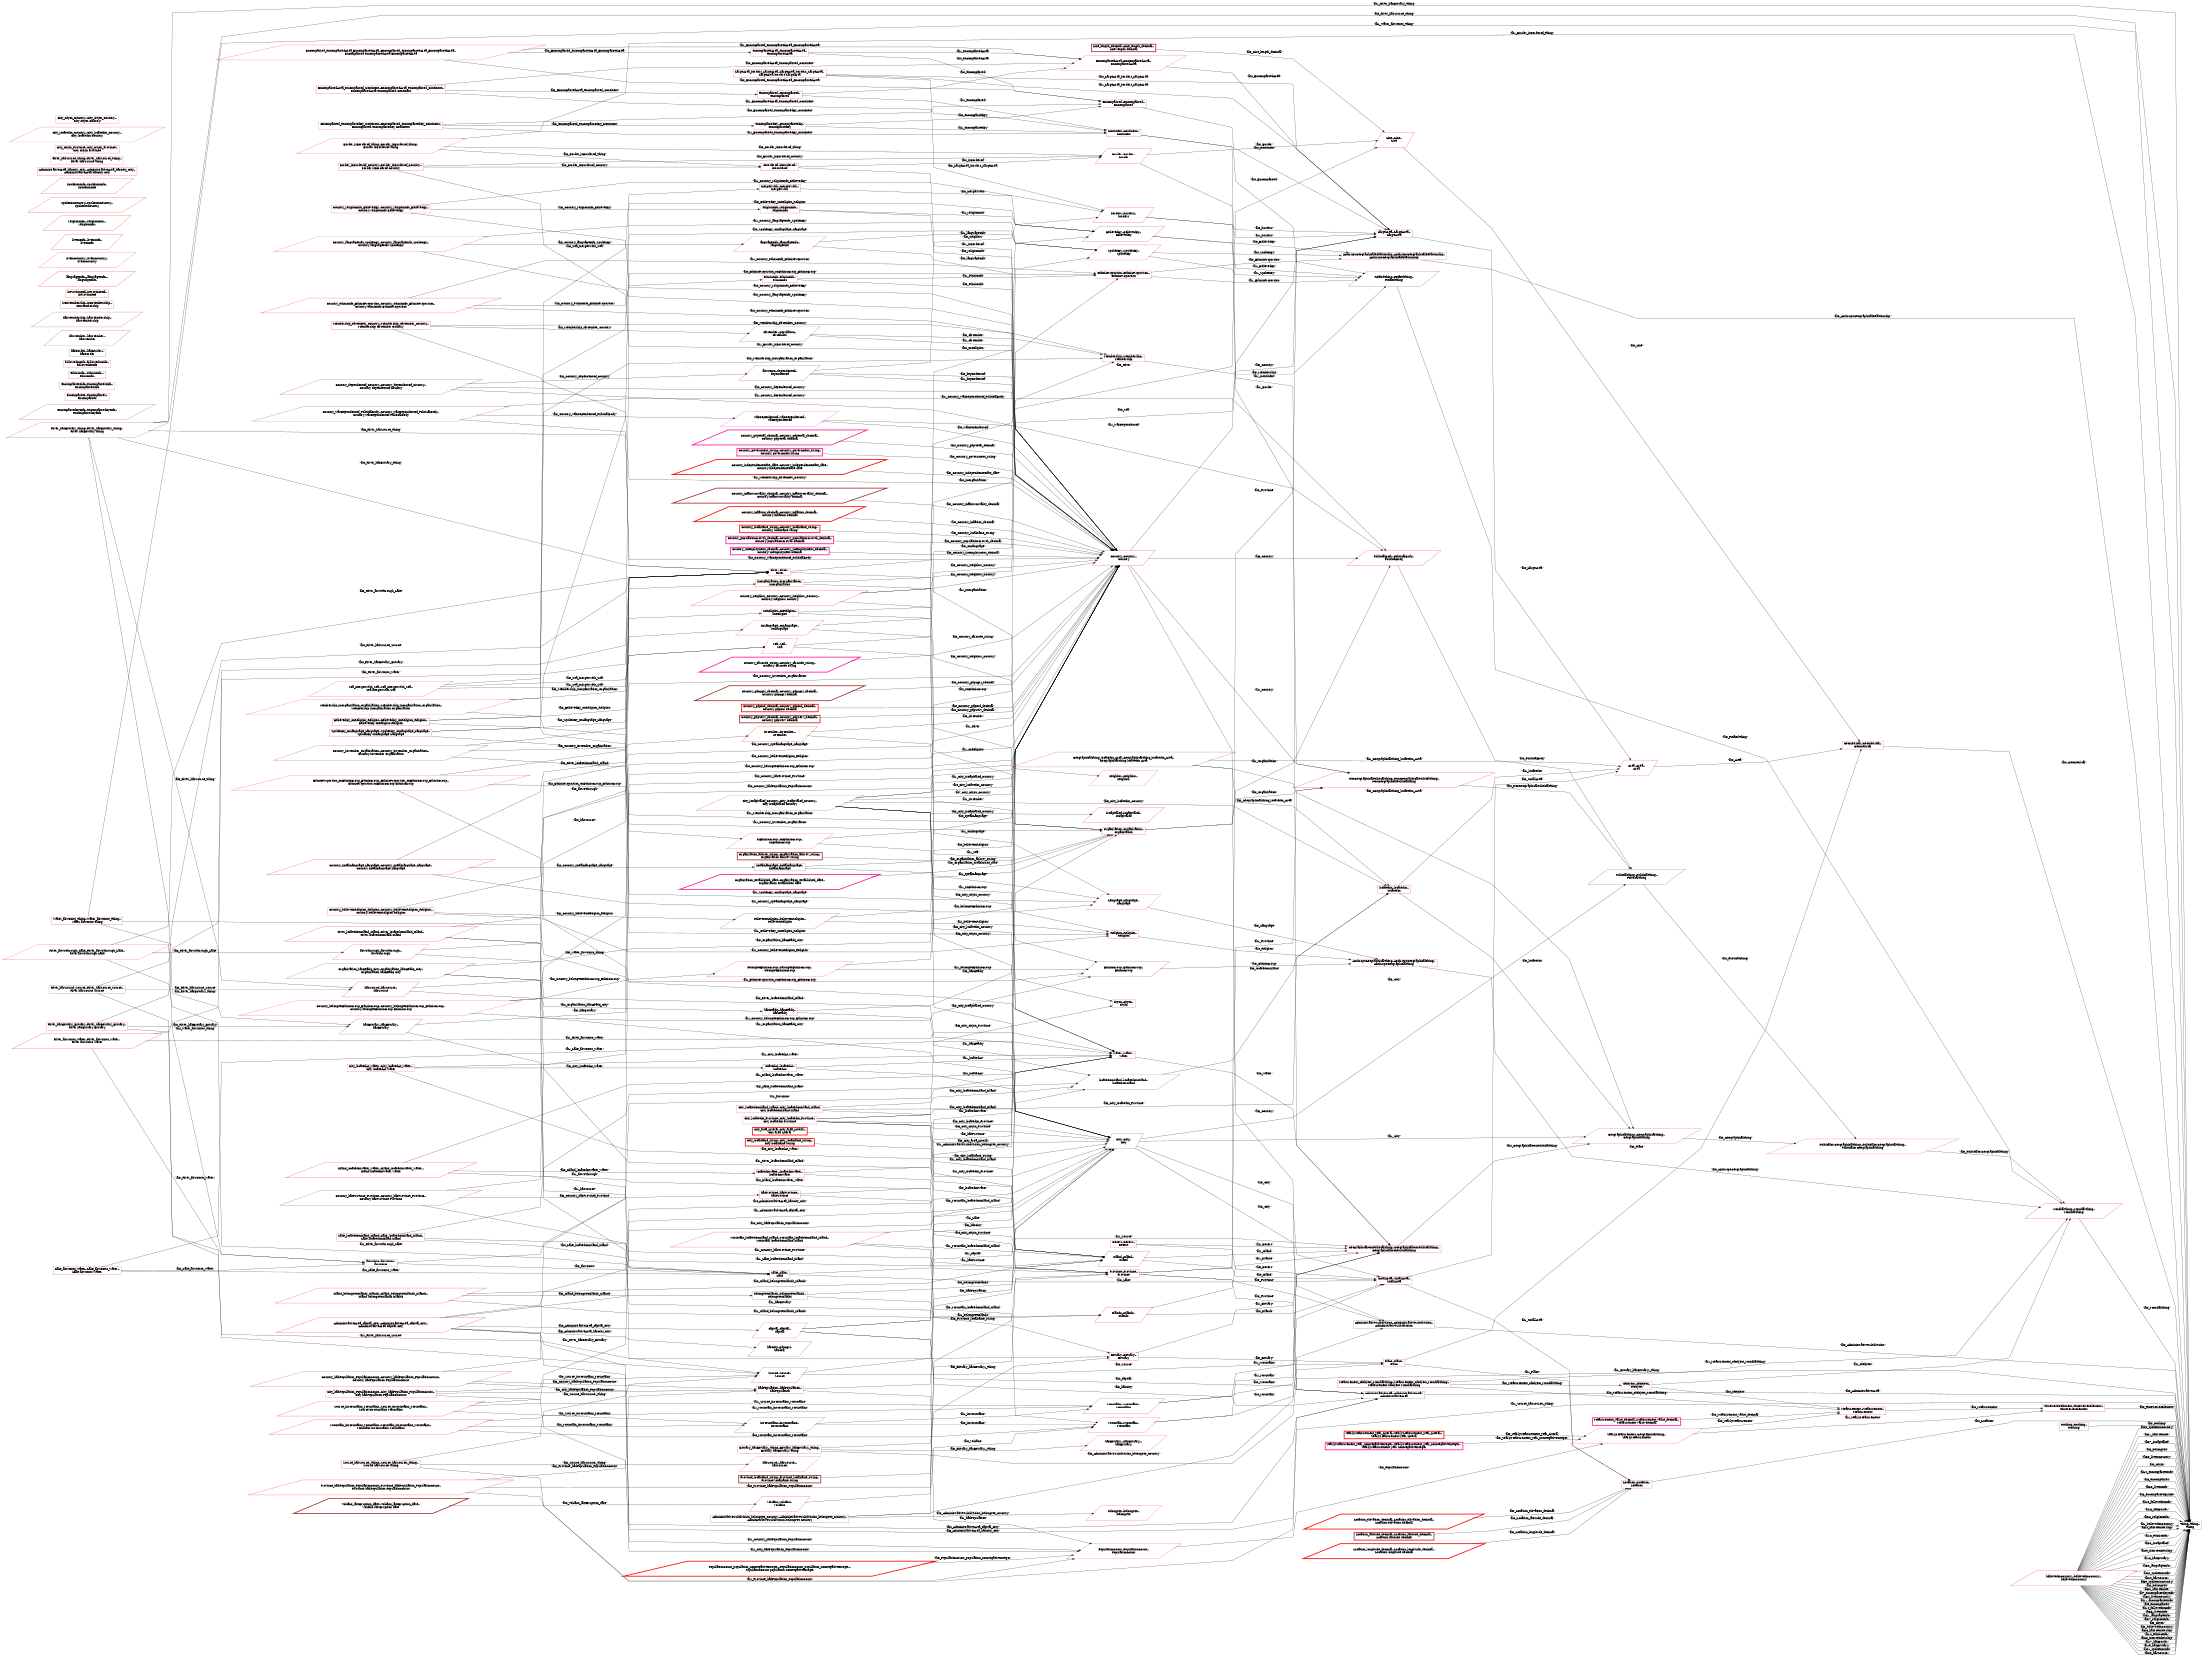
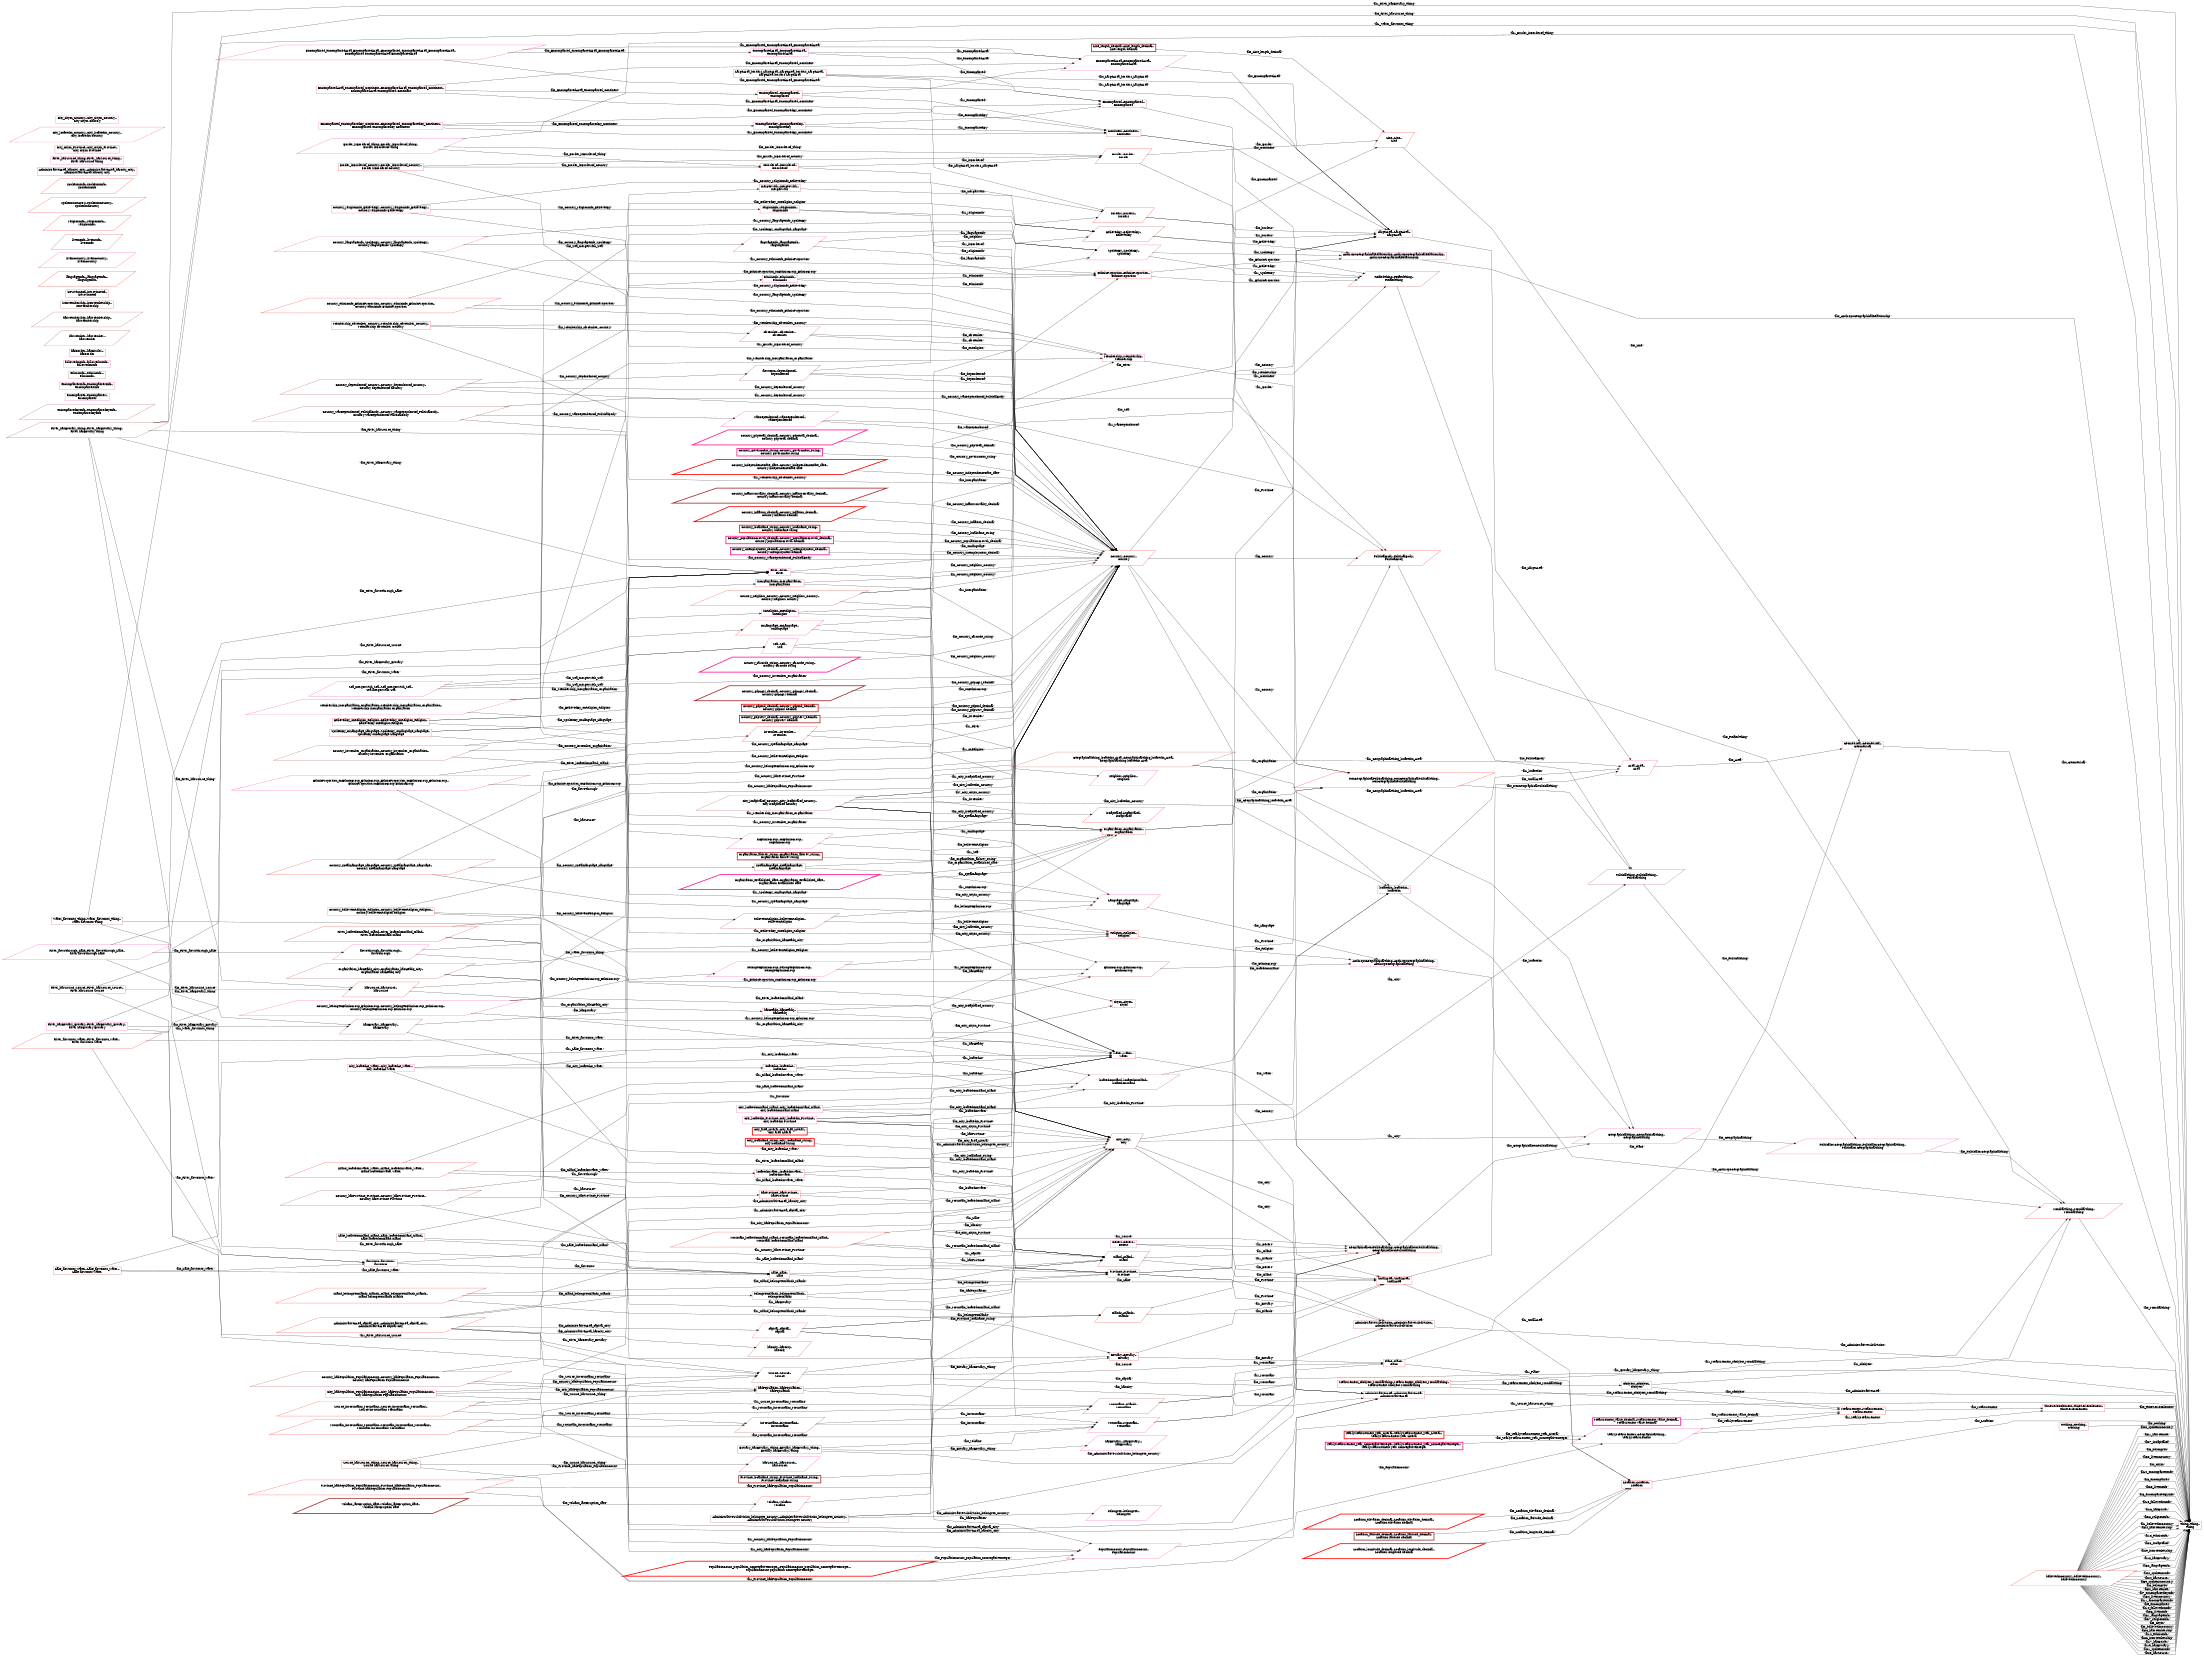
node "ofMember::population:: ofMember": label "ofMember::population:: ofMember" -> "ofMember::ofMember:: ofMember"
node "hasCity::gdpAgri:: hasCity": label "hasCity::gdpAgri:: hasCity" -> "hasCity::hasCity:: hasCity"
node "Mountains::Mountains:: Mountains": label "Mountains::Mountains:: Mountains" -> "Mountains::Islands:: Mountains"
